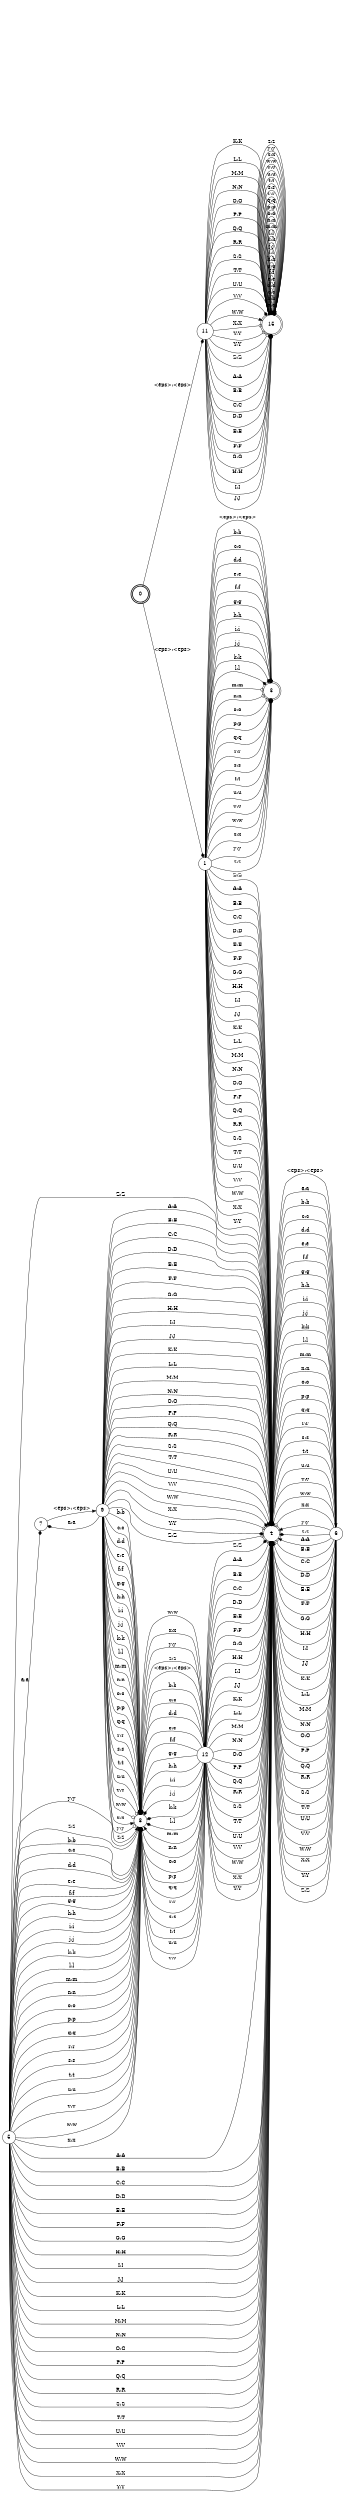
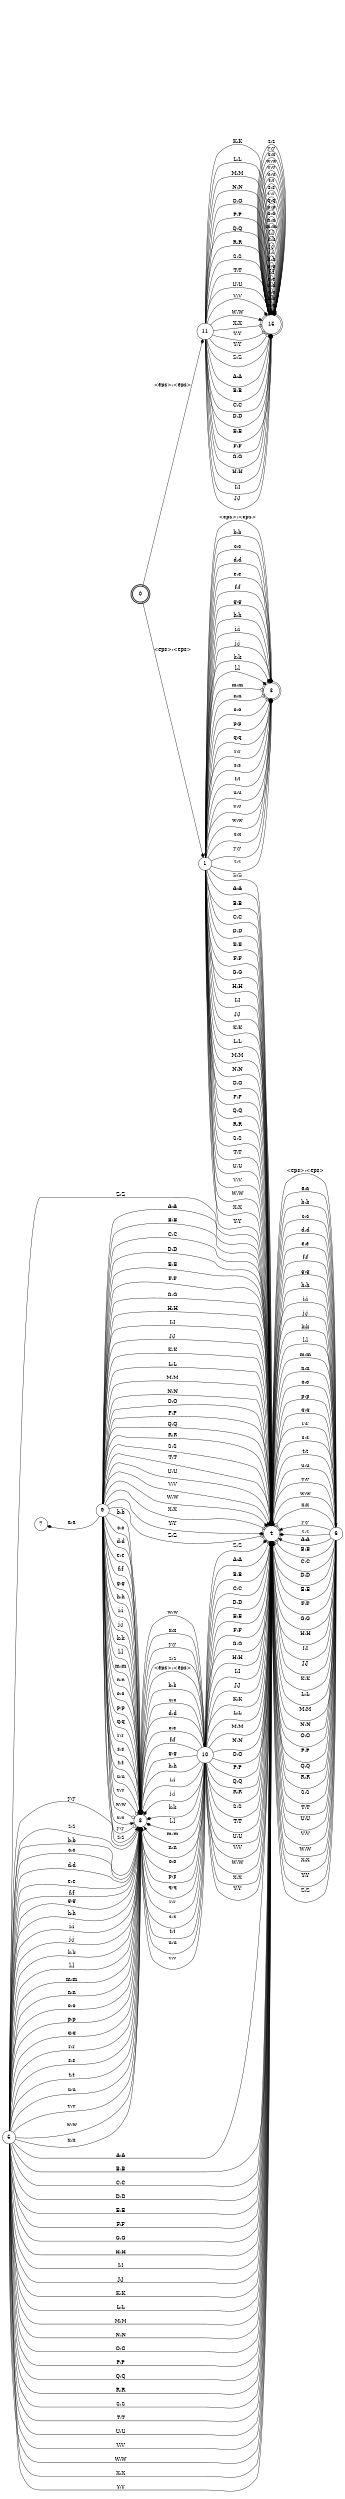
edge "3" -> "1": arrowhead odot -> normal
edge "7" -> "9": removed, label "<eps>:<eps>"
node "12": label "12" -> "10"
edge "5" -> "7": removed, label "a:a"
